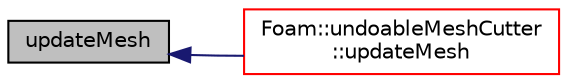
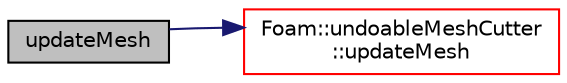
edge "Foam::undoableMeshCutter ::updateMesh" -> "updateMesh": reversed
